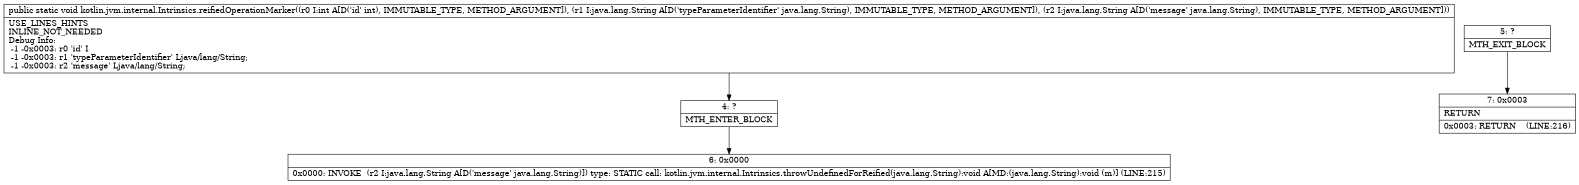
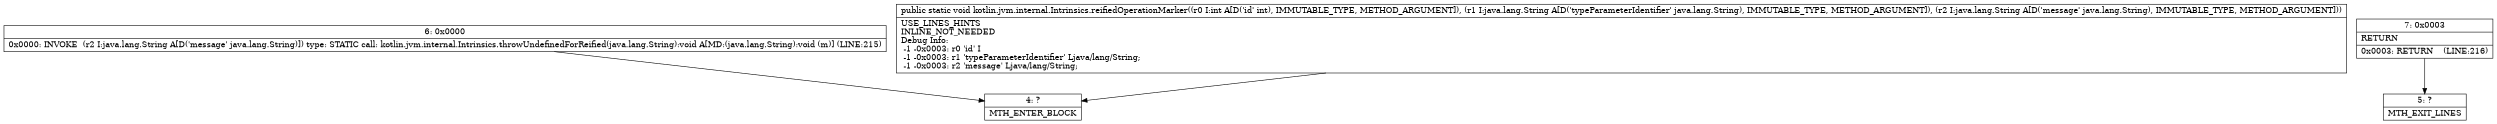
node "5: ?": text "MTH_EXIT_BLOCK" -> "MTH_EXIT_LINES"
edge "5: ?" -> "7: 0x0003": reversed
edge "4: ?" -> "6: 0x0000": reversed
